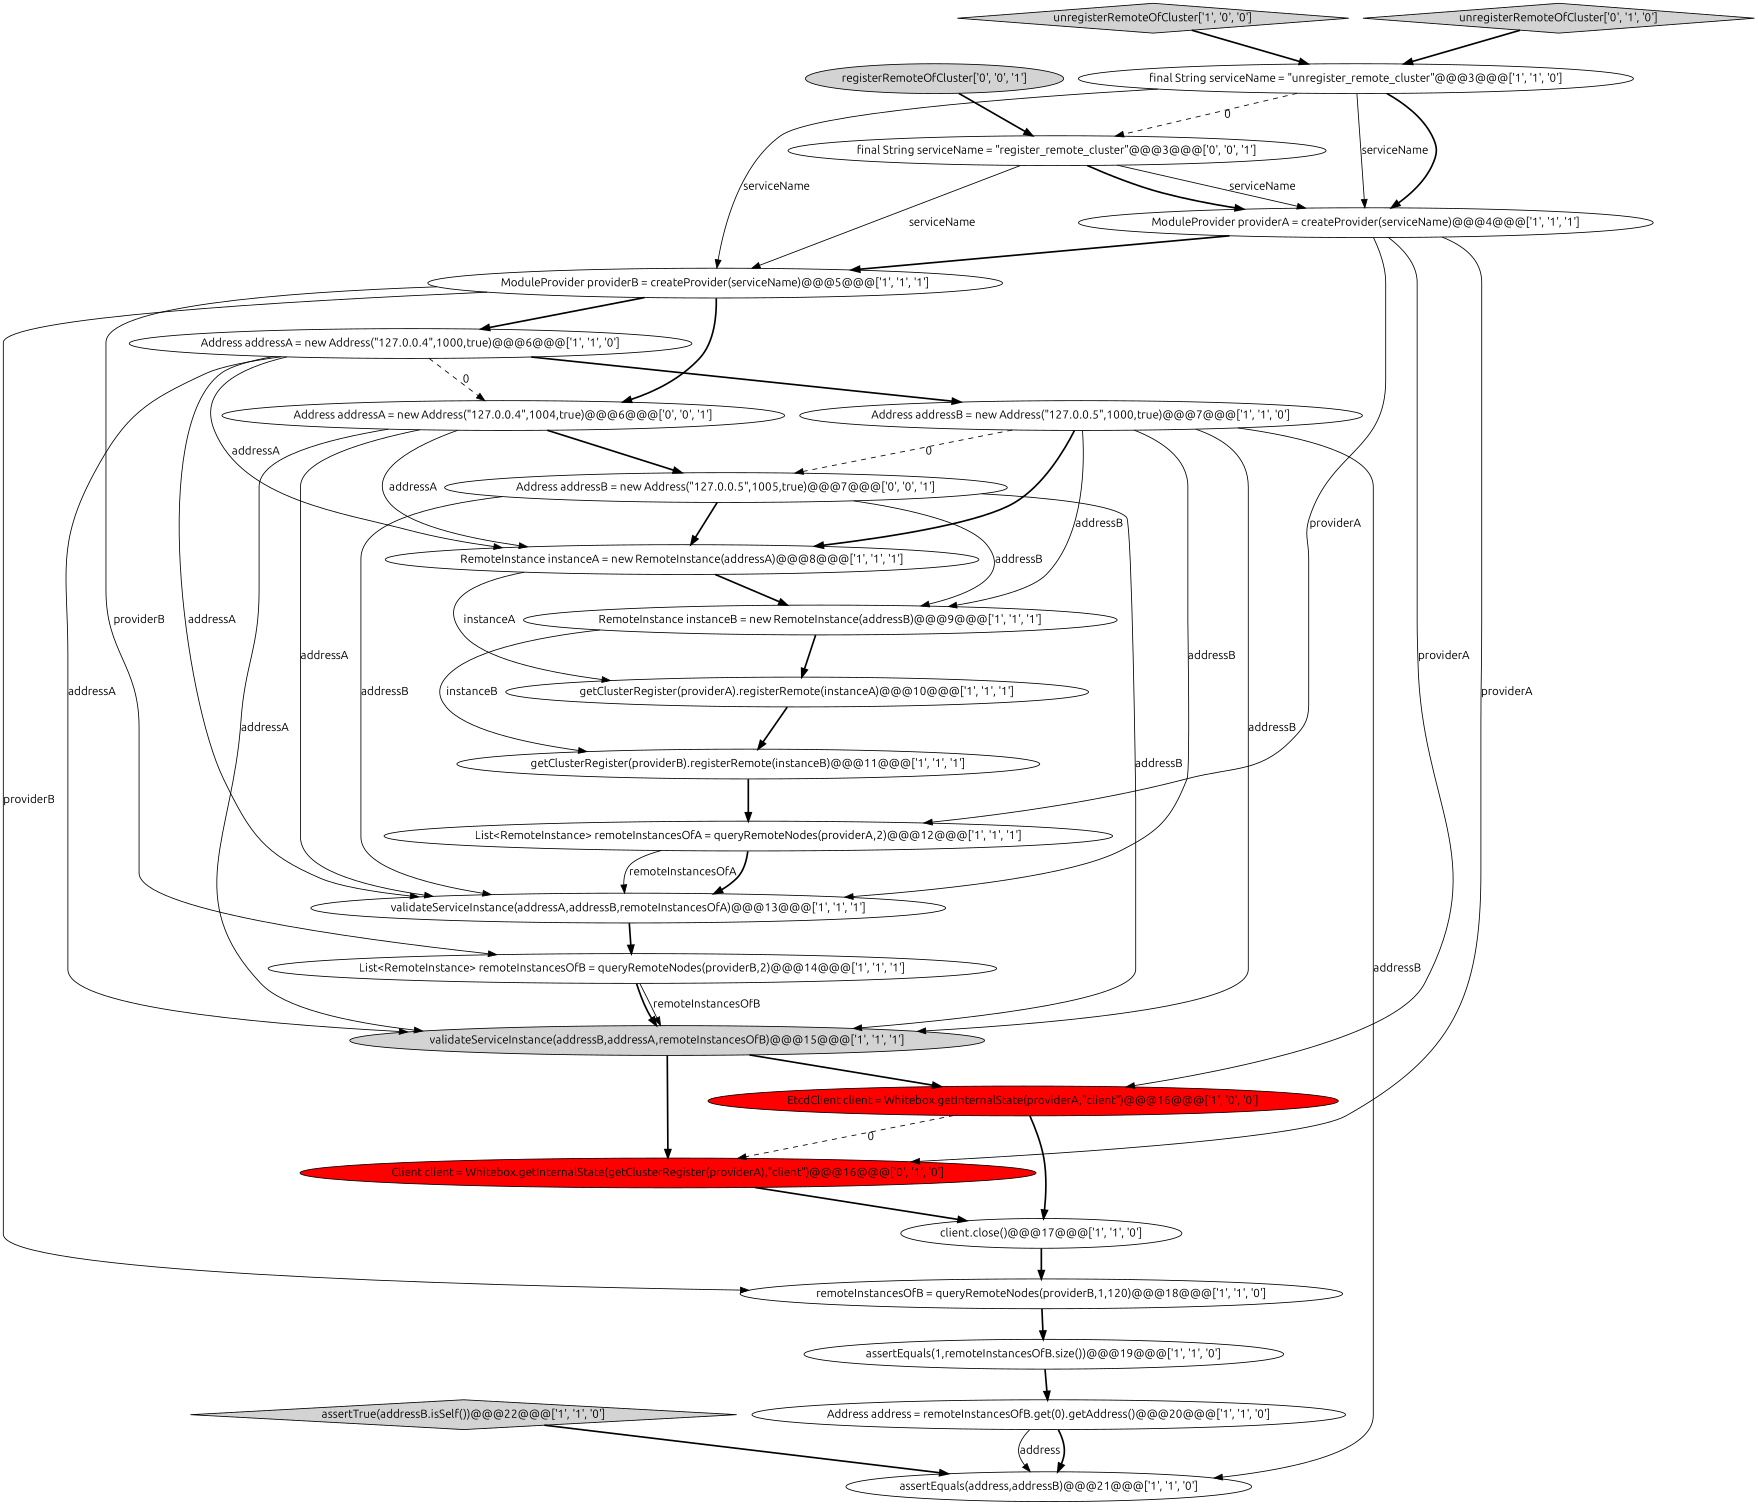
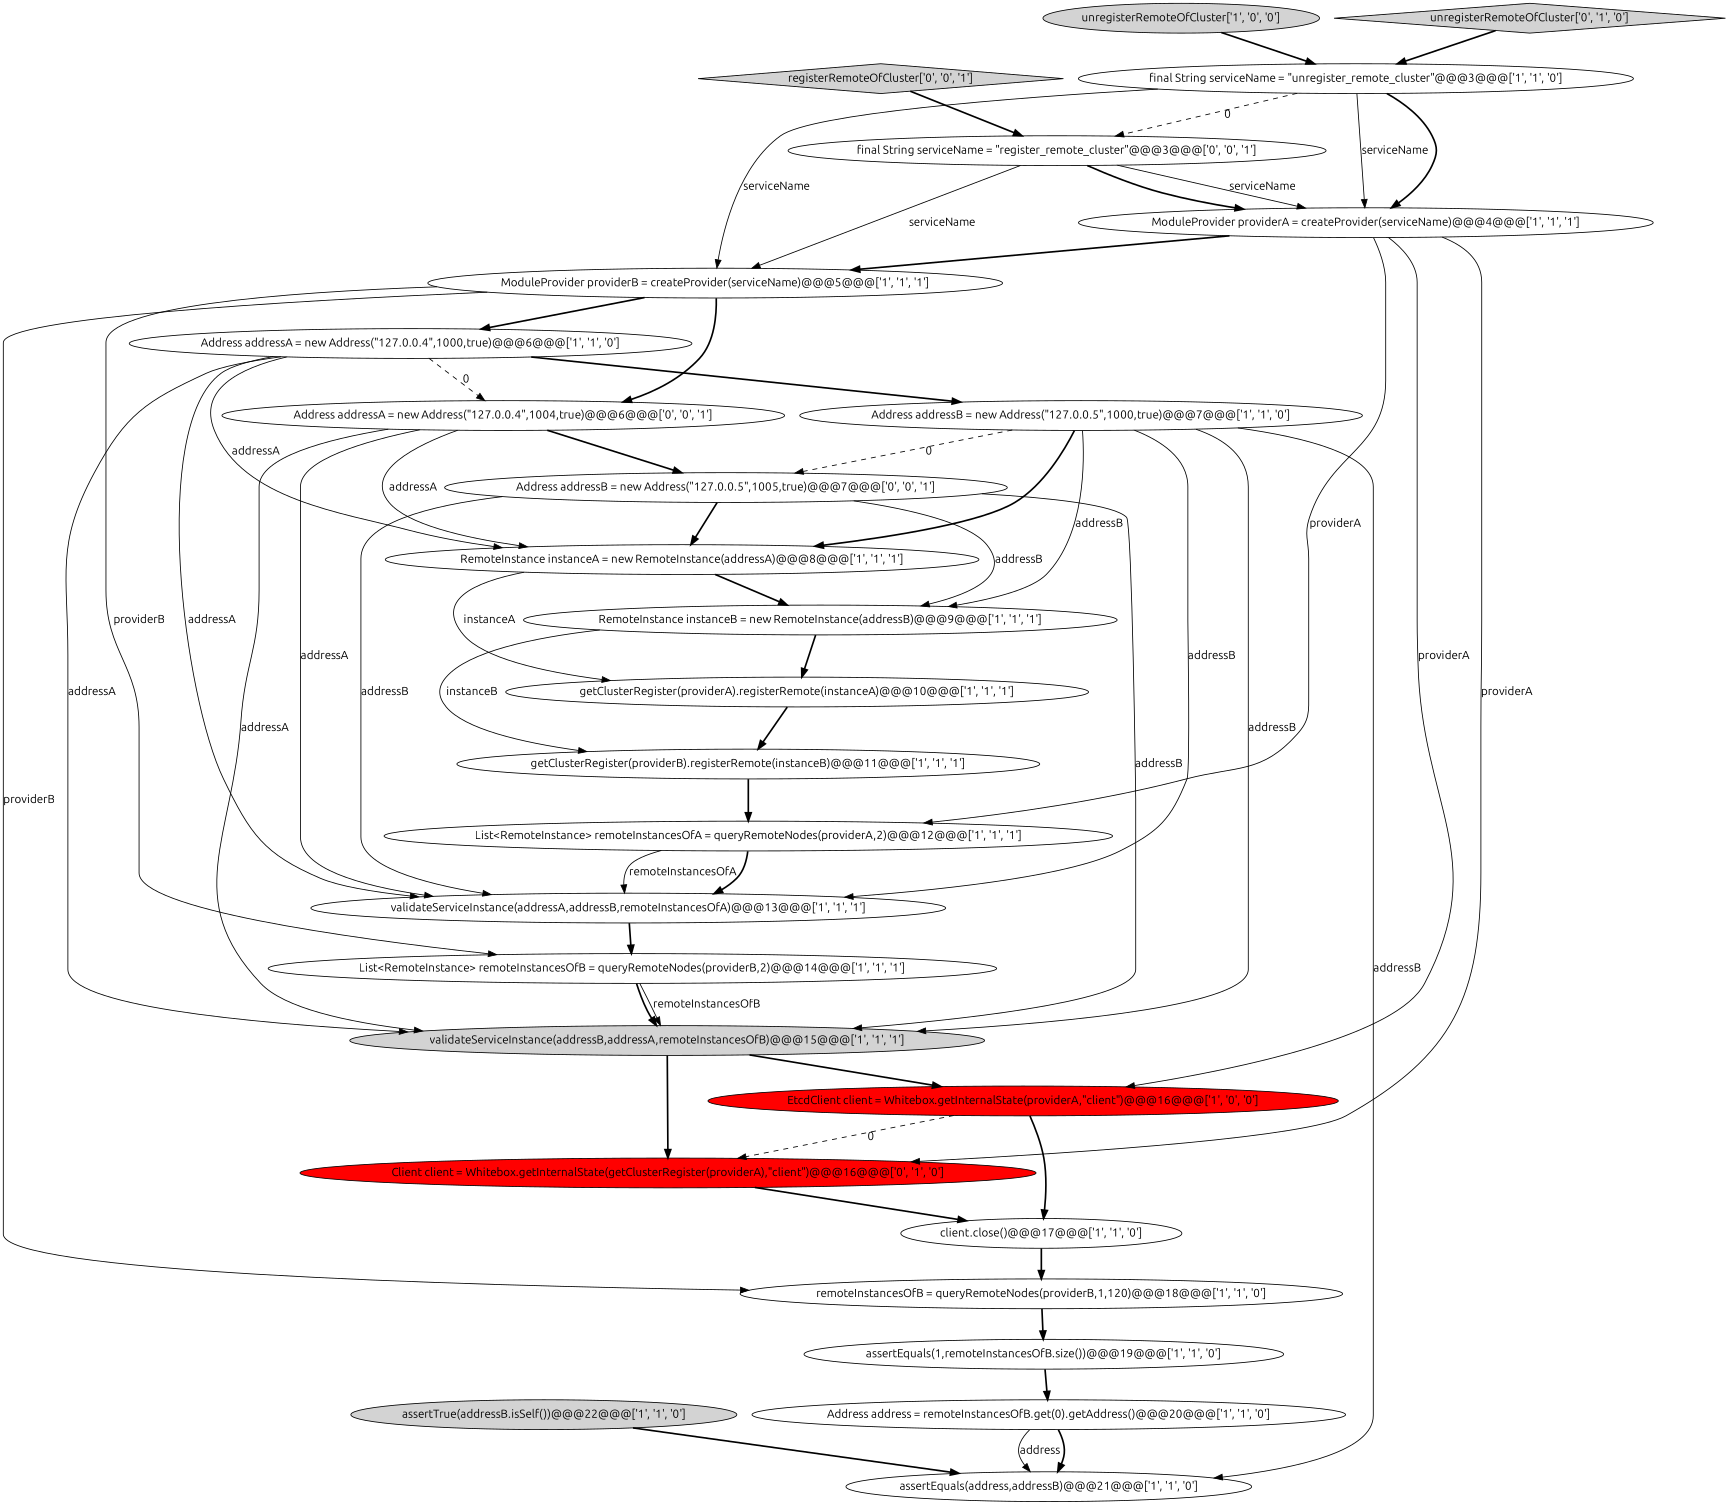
node "unregisterRemoteOfCluster['1', '0', '0']": shape diamond -> ellipse
node "registerRemoteOfCluster['0', '0', '1']": shape ellipse -> diamond
node "assertTrue(addressB.isSelf())@@@22@@@['1', '1', '0']": shape diamond -> ellipse
